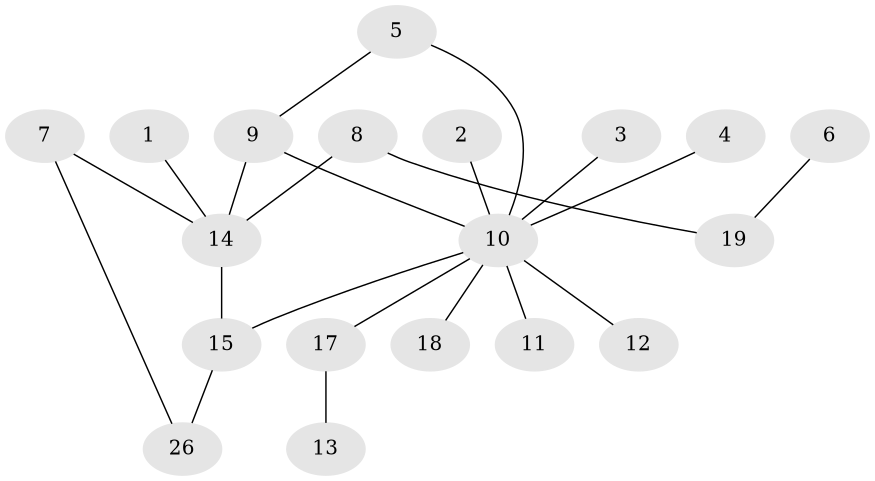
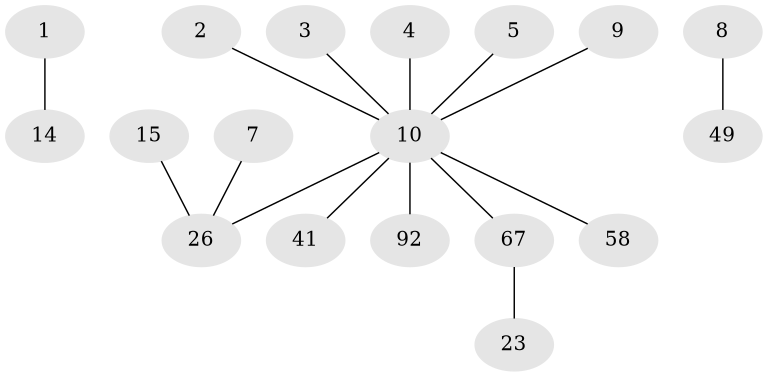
edge "5" -- "9": removed
node "6": removed
edge "7" -- "14": removed
edge "9" -- "14": removed
edge "8" -- "14": removed
node "19": label "19" -> "49"
edge "10" -- "15": now "10" -- "26"
edge "14" -- "15": removed
node "17": label "17" -> "67"
node "18": label "18" -> "58"
node "11": label "11" -> "41"
node "12": label "12" -> "92"
node "13": label "13" -> "23"
